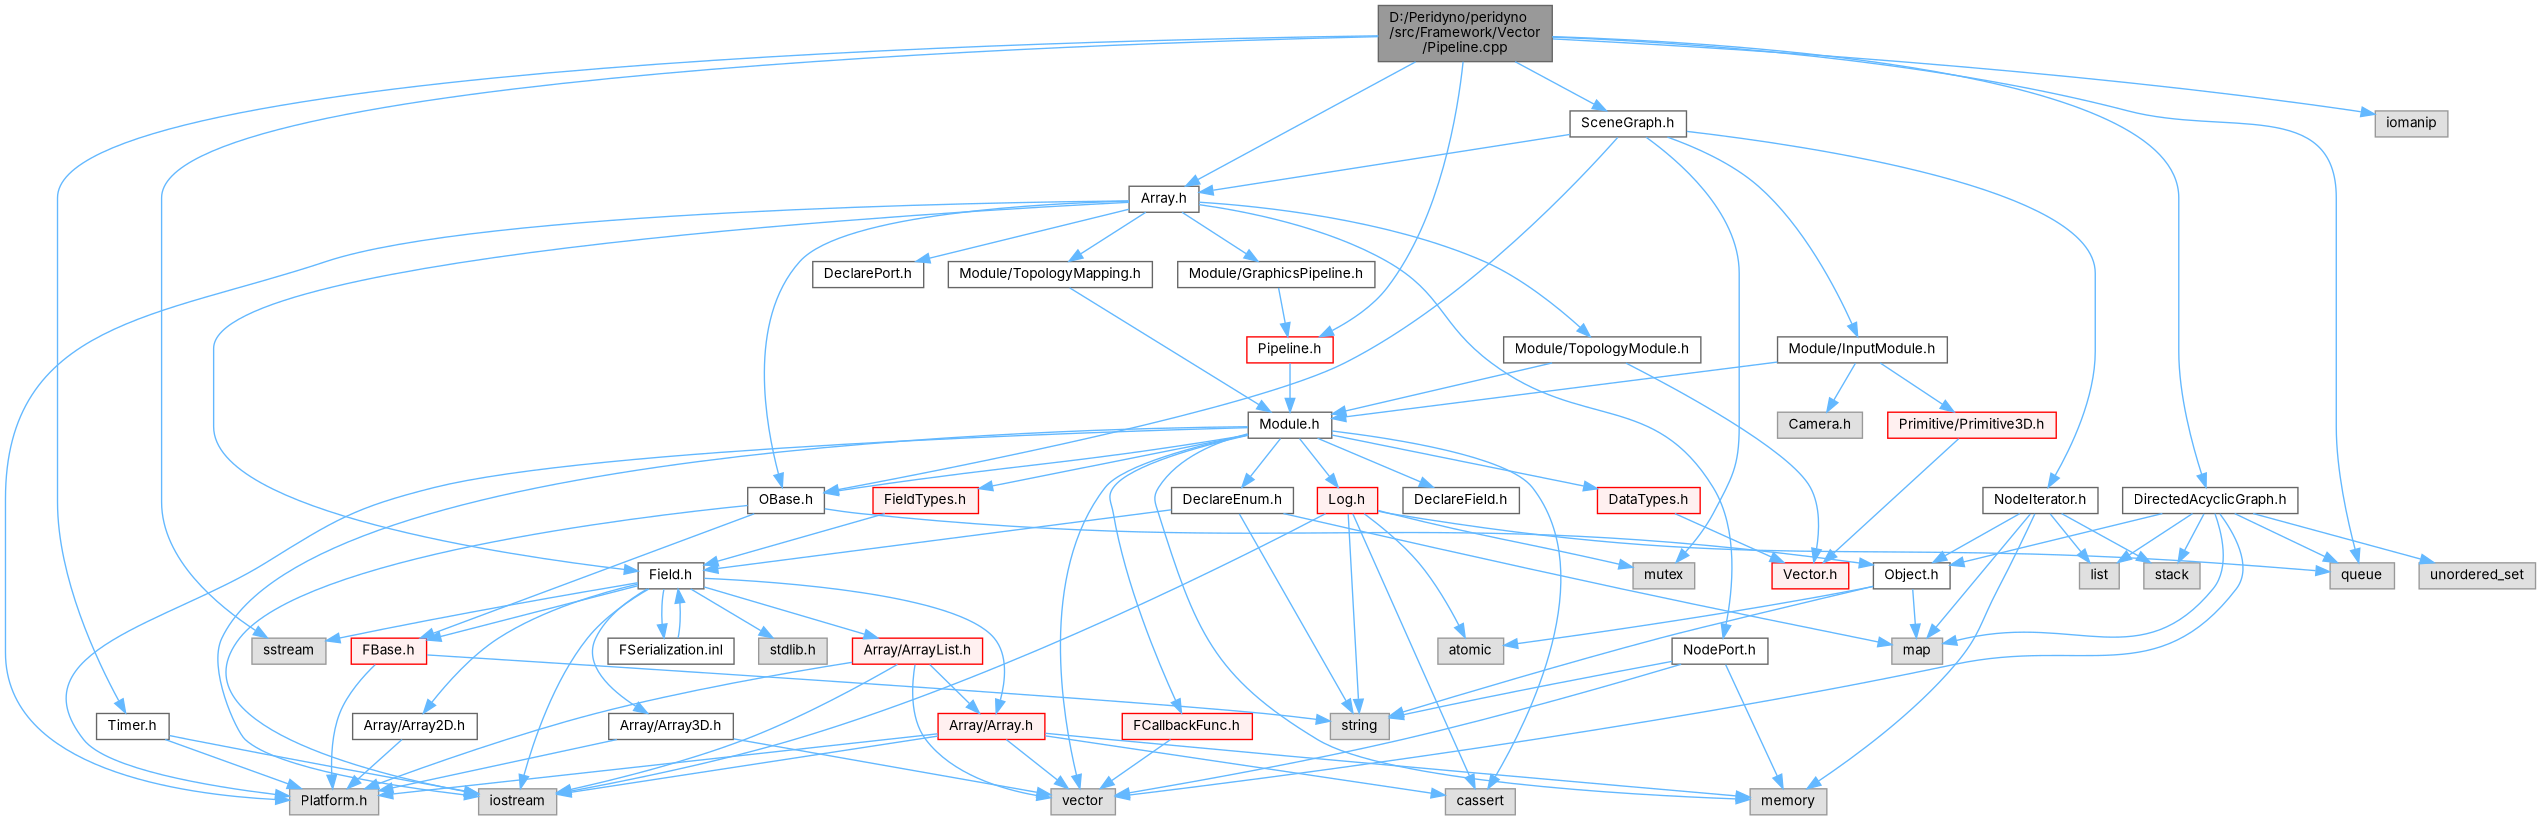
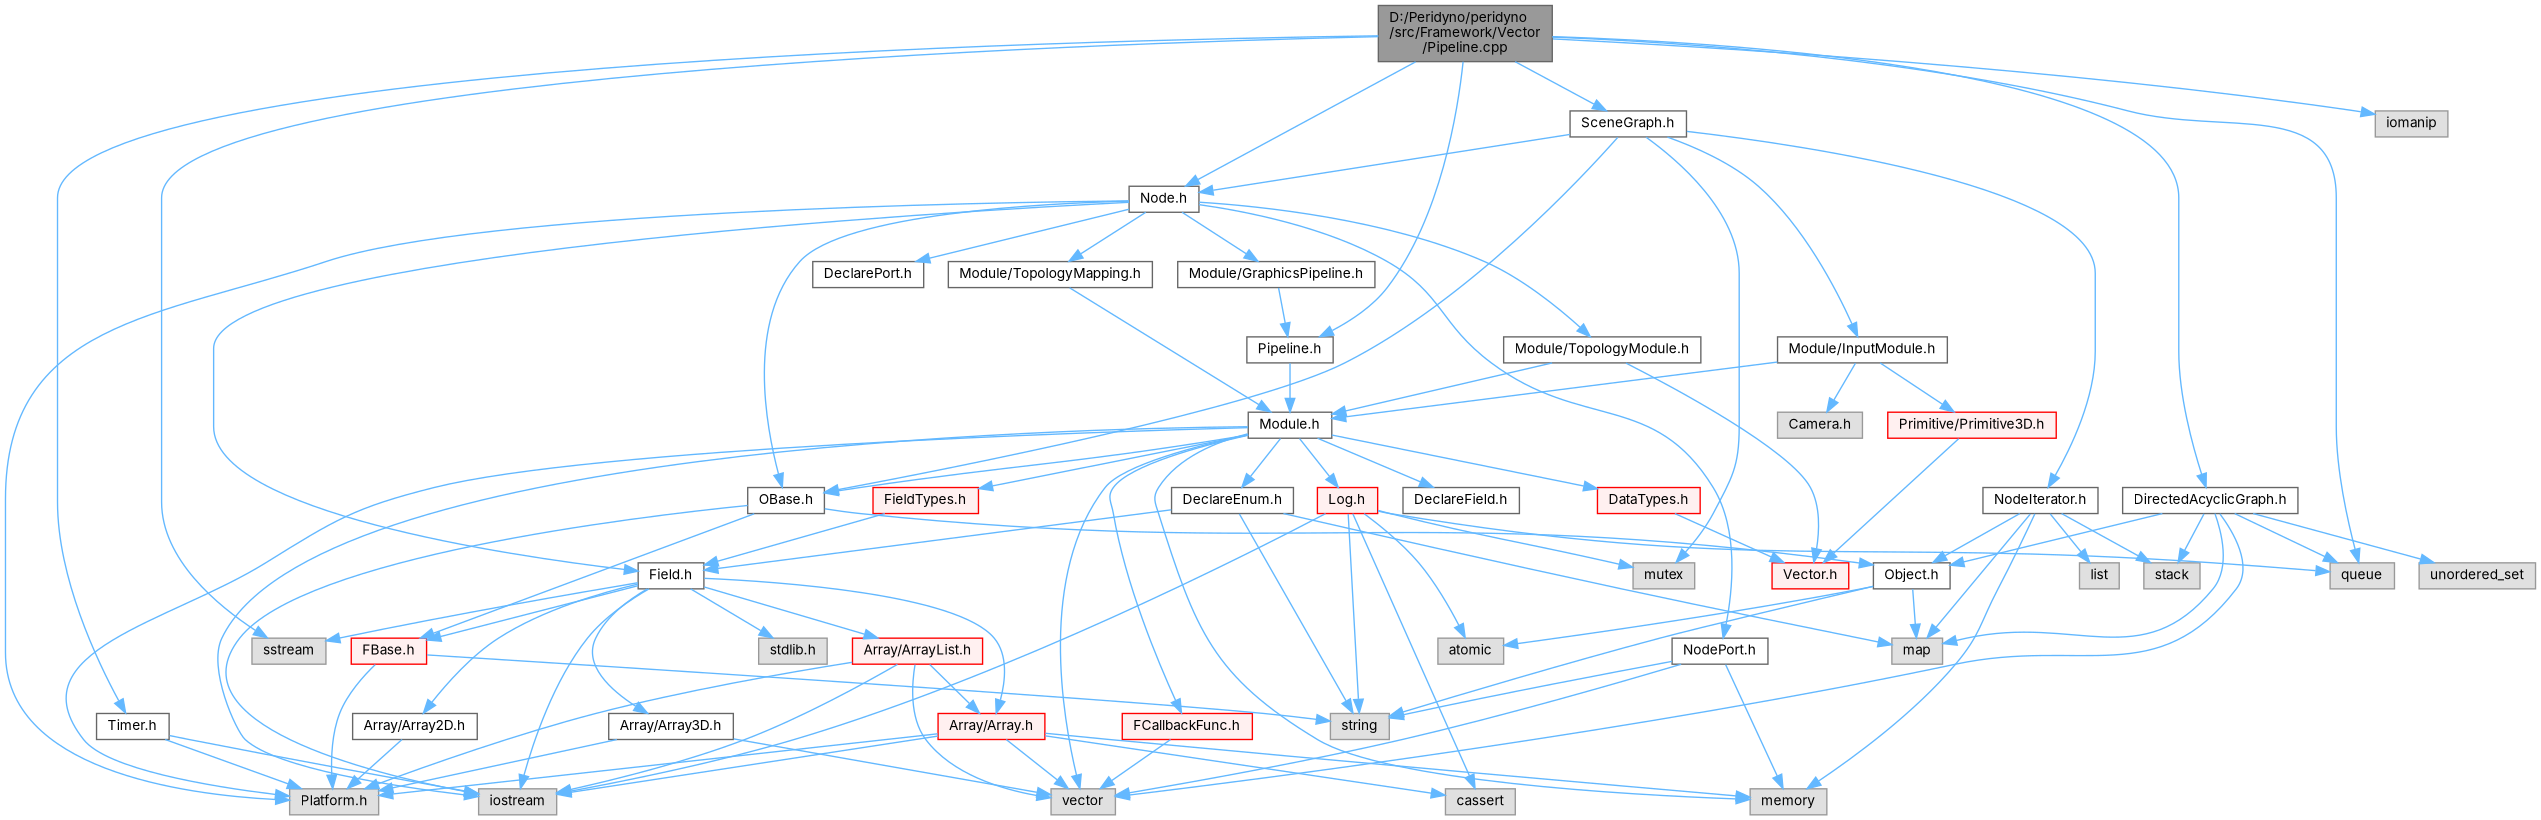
node "Array.h": label "Array.h" -> "Node.h"
node "Pipeline.h": color red -> grey40
edge "Module.h" -> "cassert": removed
edge "DirectedAcyclicGraph.h" -> "list": removed
node "FSerialization.inl": removed
